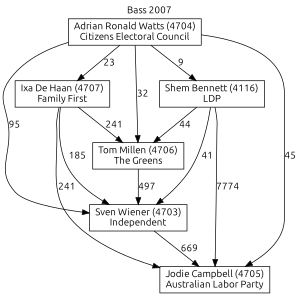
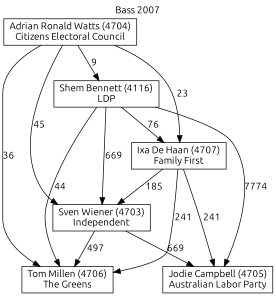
edge "Adrian Ronald Watts (4704) Citizens Electoral Council" -> "Tom Millen (4706) The Greens": label "32" -> "36"
edge "Shem Bennett (4116) LDP" -> "Ixa De Haan (4707) Family First": added, label "76"
edge "Adrian Ronald Watts (4704) Citizens Electoral Council" -> "Sven Wiener (4703) Independent": label "95" -> "45"
edge "Adrian Ronald Watts (4704) Citizens Electoral Council" -> "Jodie Campbell (4705) Australian Labor Party": removed, label "45"
edge "Shem Bennett (4116) LDP" -> "Sven Wiener (4703) Independent": label "41" -> "669"
edge "Tom Millen (4706) The Greens" -> "Sven Wiener (4703) Independent": reversed
